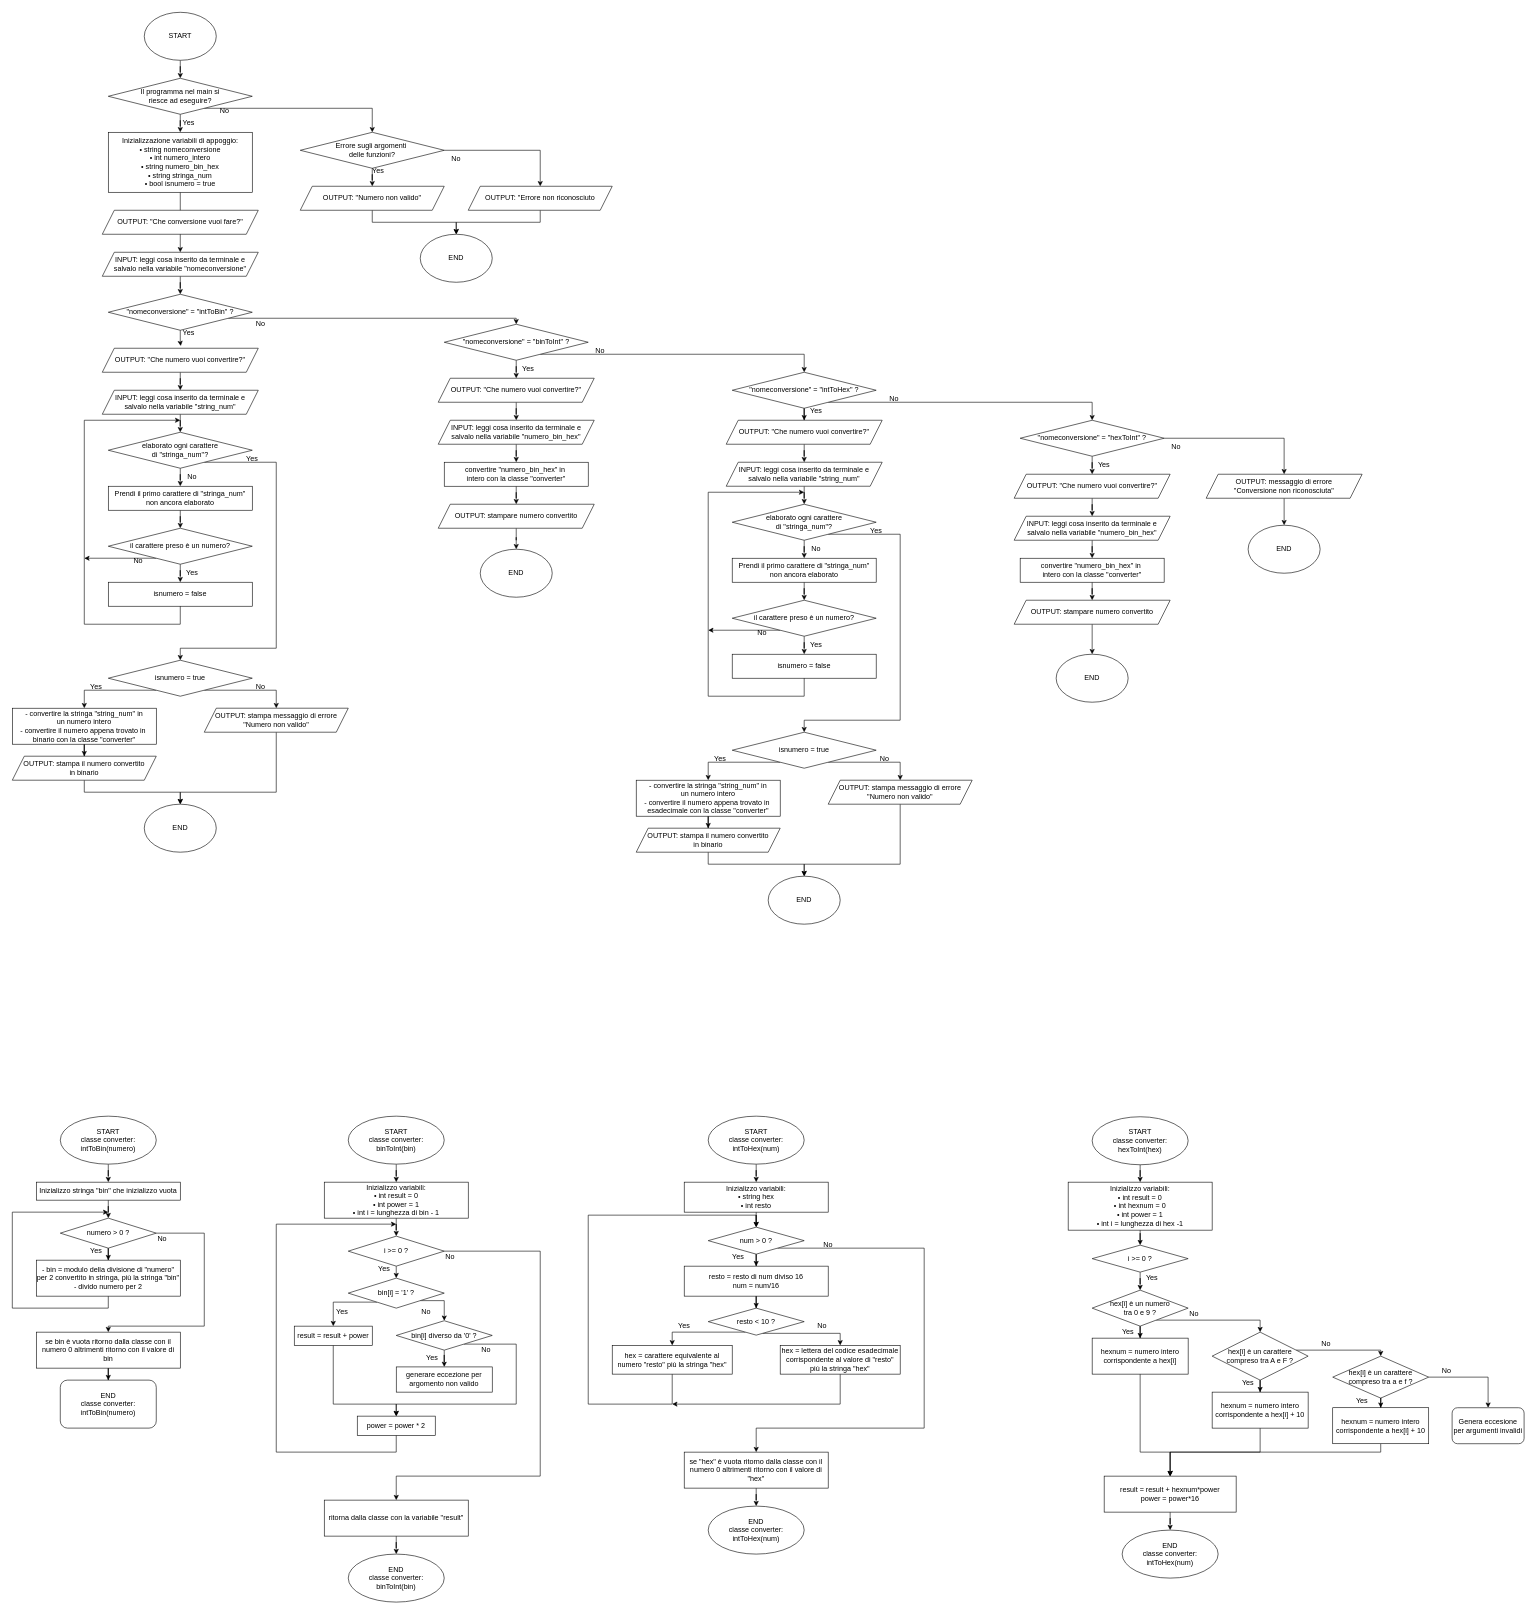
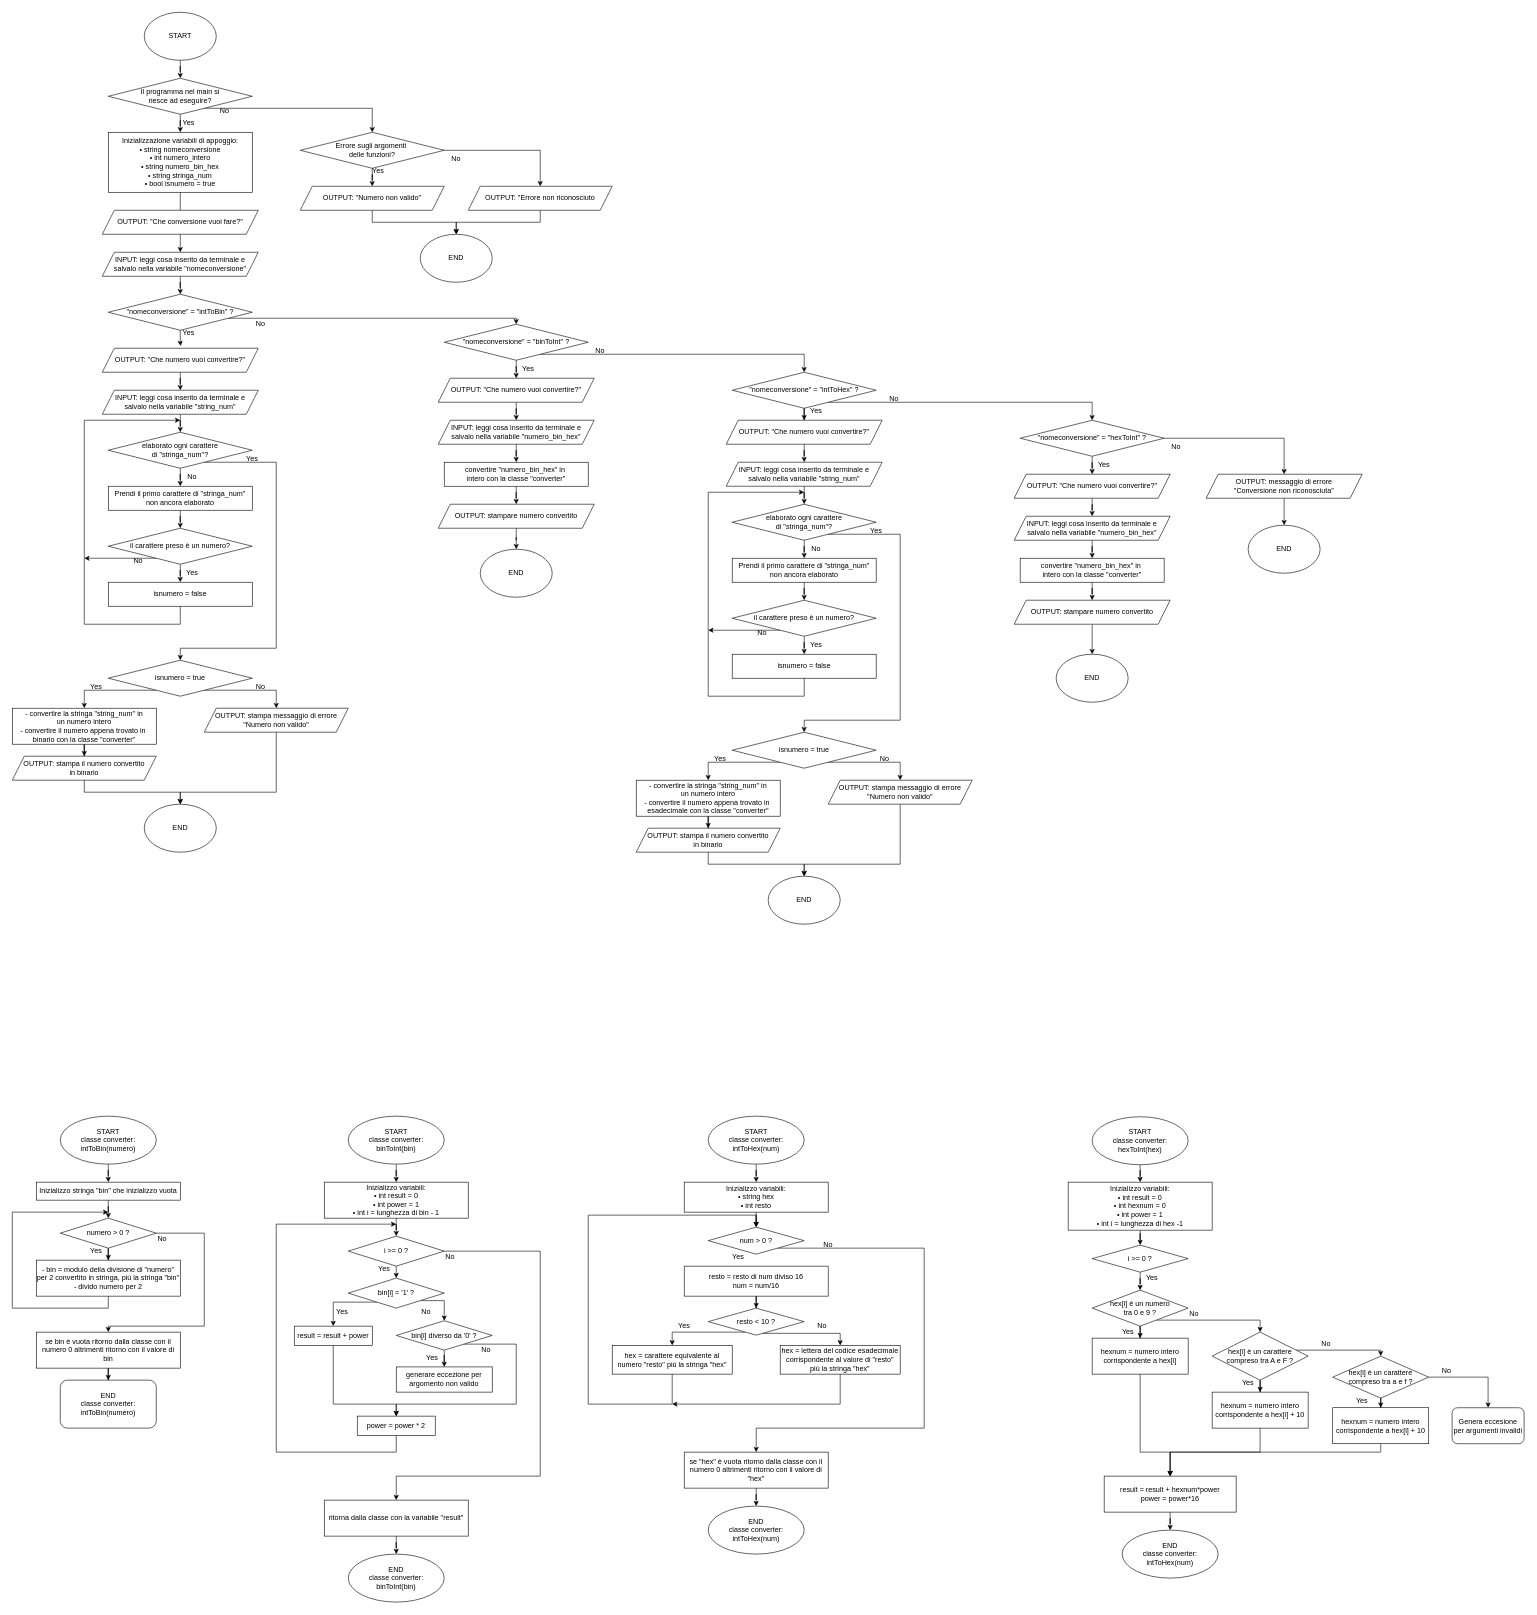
edge "num > 0 ?" -> "resto = resto di num diviso 16 num = num/16": removed
